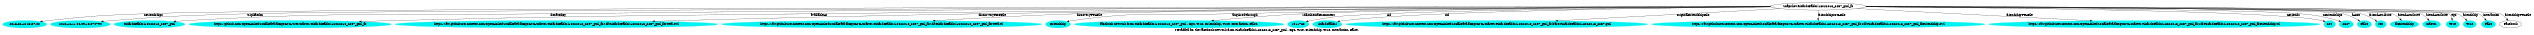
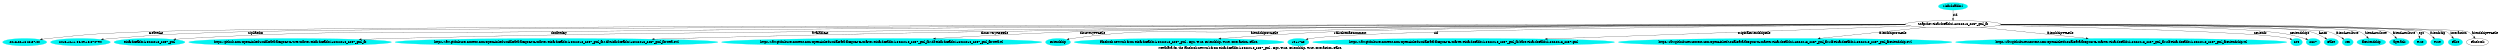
edge "Snapshot RicardoFabbri18022013_2257_gml_fb" -> "ricardofabbri": reversed
edge "Snapshot RicardoFabbri18022013_2257_gml_fb" -> "2013-02-18 22:57:00": label "nFriendships" -> "createdAt"
edge "Snapshot RicardoFabbri18022013_2257_gml_fb" -> "Friendship": label "acquiredThrough" -> "friendshipXMLFile"
node "master": label "master" -> "agerank"
